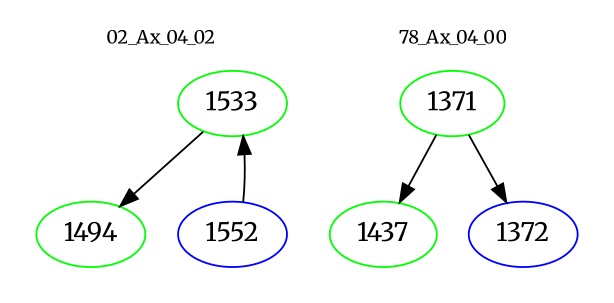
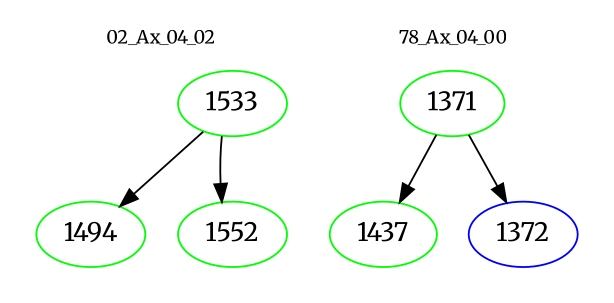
edge "1552" -> "1533": reversed
node "1552": color blue -> green
